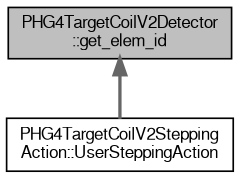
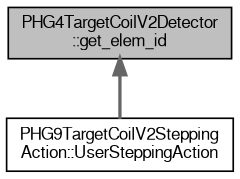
node "PHG4TargetCoilV2Stepping Action::UserSteppingAction": label "PHG4TargetCoilV2Stepping Action::UserSteppingAction" -> "PHG9TargetCoilV2Stepping Action::UserSteppingAction"
